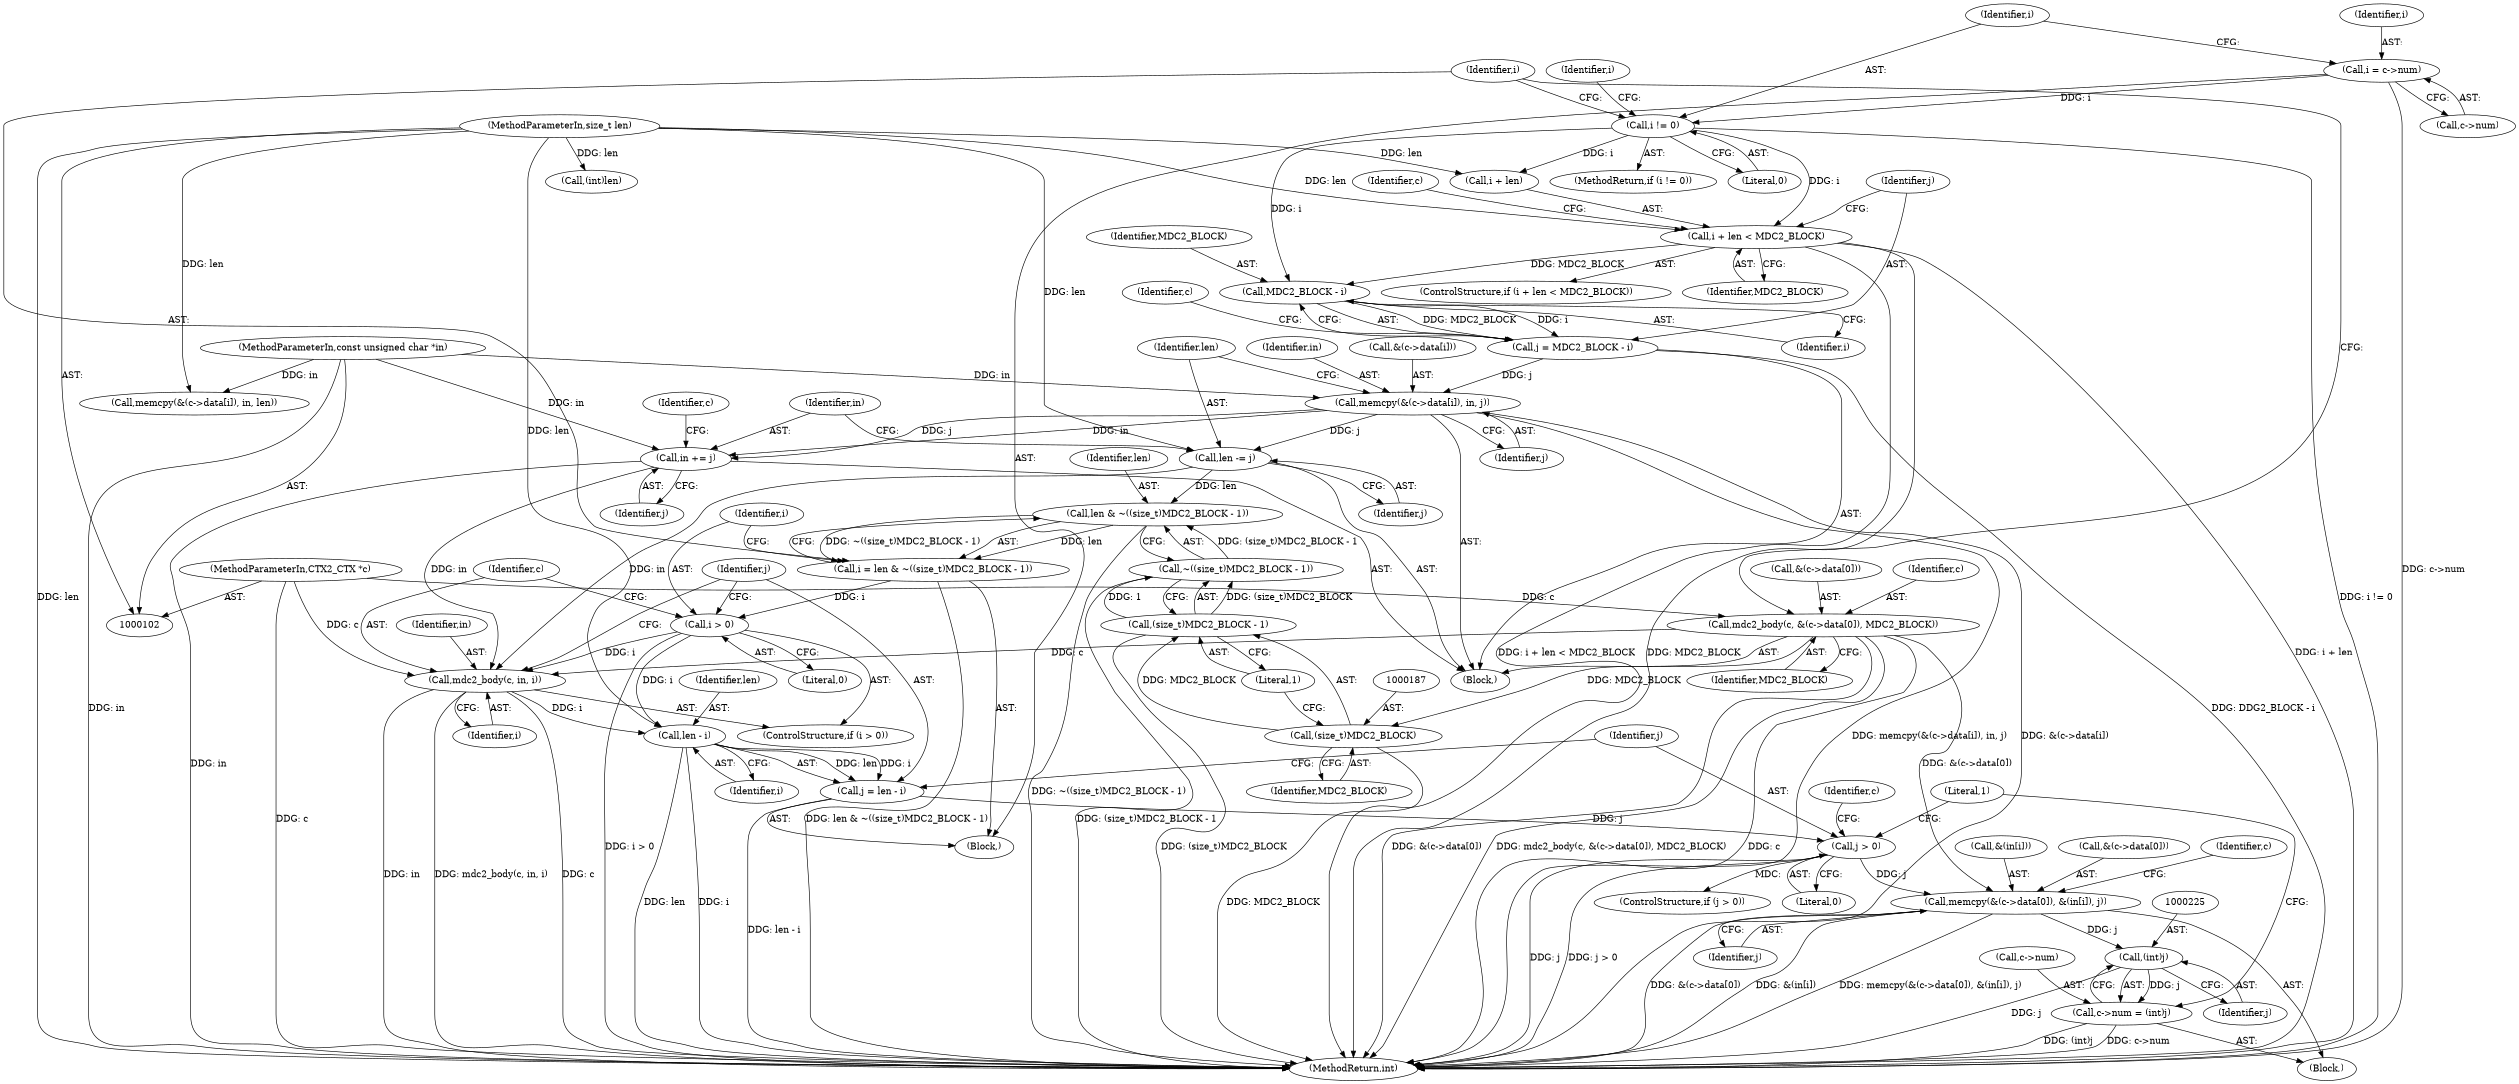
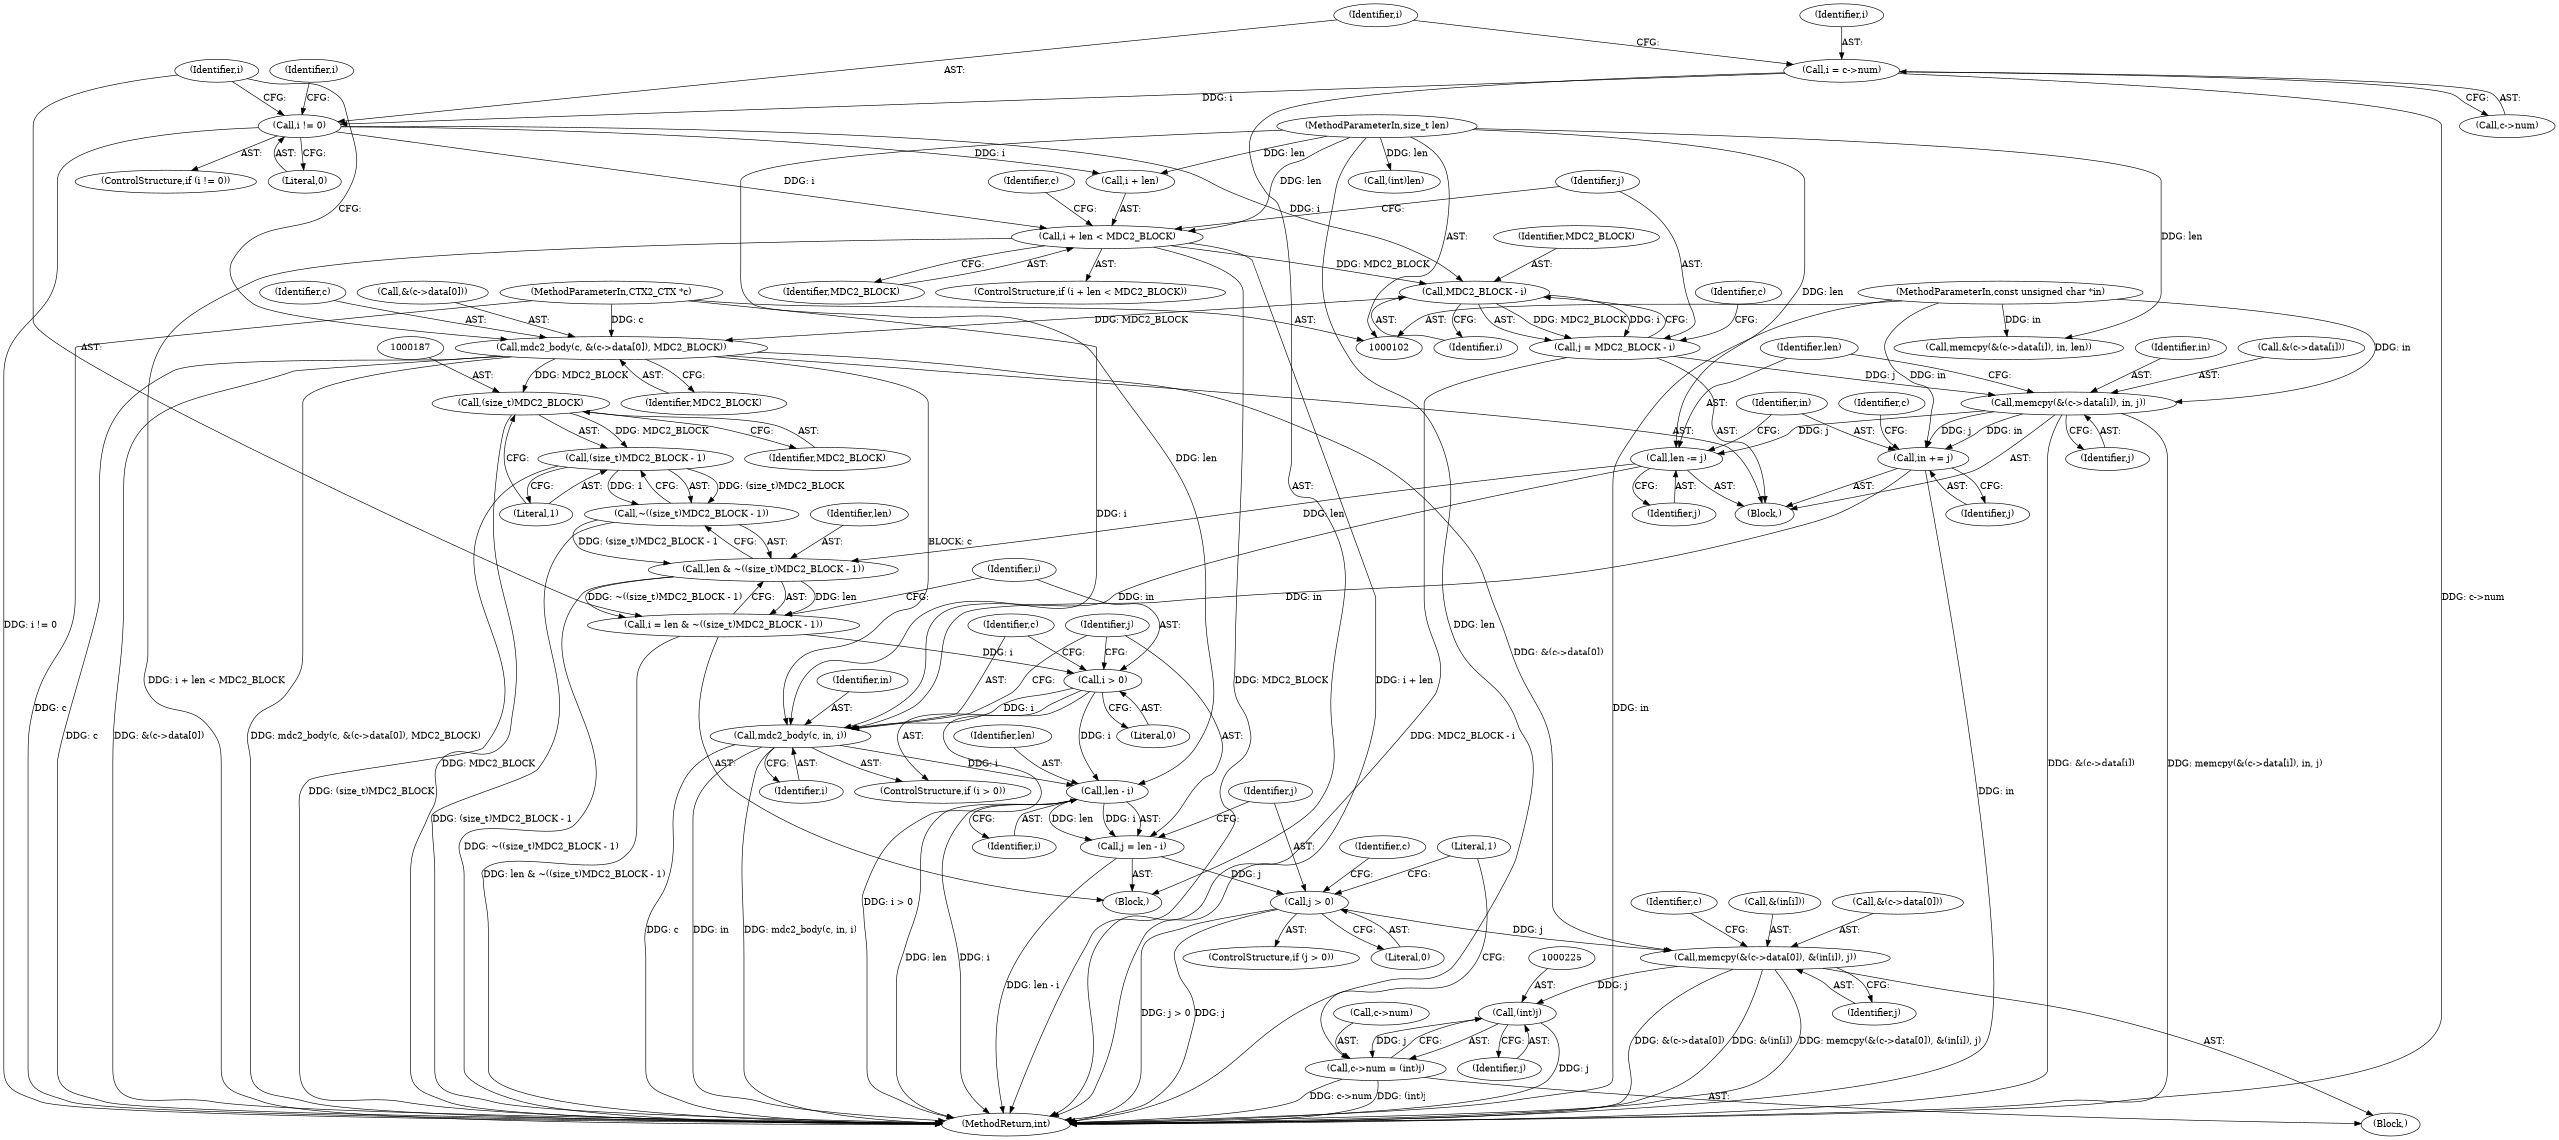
node "(MethodReturn,if (i != 0))": label "(MethodReturn,if (i != 0))" -> "(ControlStructure,if (i != 0))"
edge "(Call,MDC2_BLOCK - i)" -> "(Call,mdc2_body(c, &(c->data[0]), MDC2_BLOCK))": added, label "DDG: MDC2_BLOCK"
edge "(MethodParameterIn,CTX2_CTX *c)" -> "(Call,mdc2_body(c, in, i))": label "DDG: c" -> "DDG: i"
edge "(Call,mdc2_body(c, &(c->data[0]), MDC2_BLOCK))" -> "(Call,mdc2_body(c, in, i))": label "DDG: c" -> "BLOCK: c"
edge "(Call,j = MDC2_BLOCK - i)" -> "(MethodReturn,int)": label "DDG: DDG2_BLOCK - i" -> "DDG: MDC2_BLOCK - i"
edge "(Call,j > 0)" -> "(ControlStructure,if (j > 0))": label "MDC: " -> "AST: "
